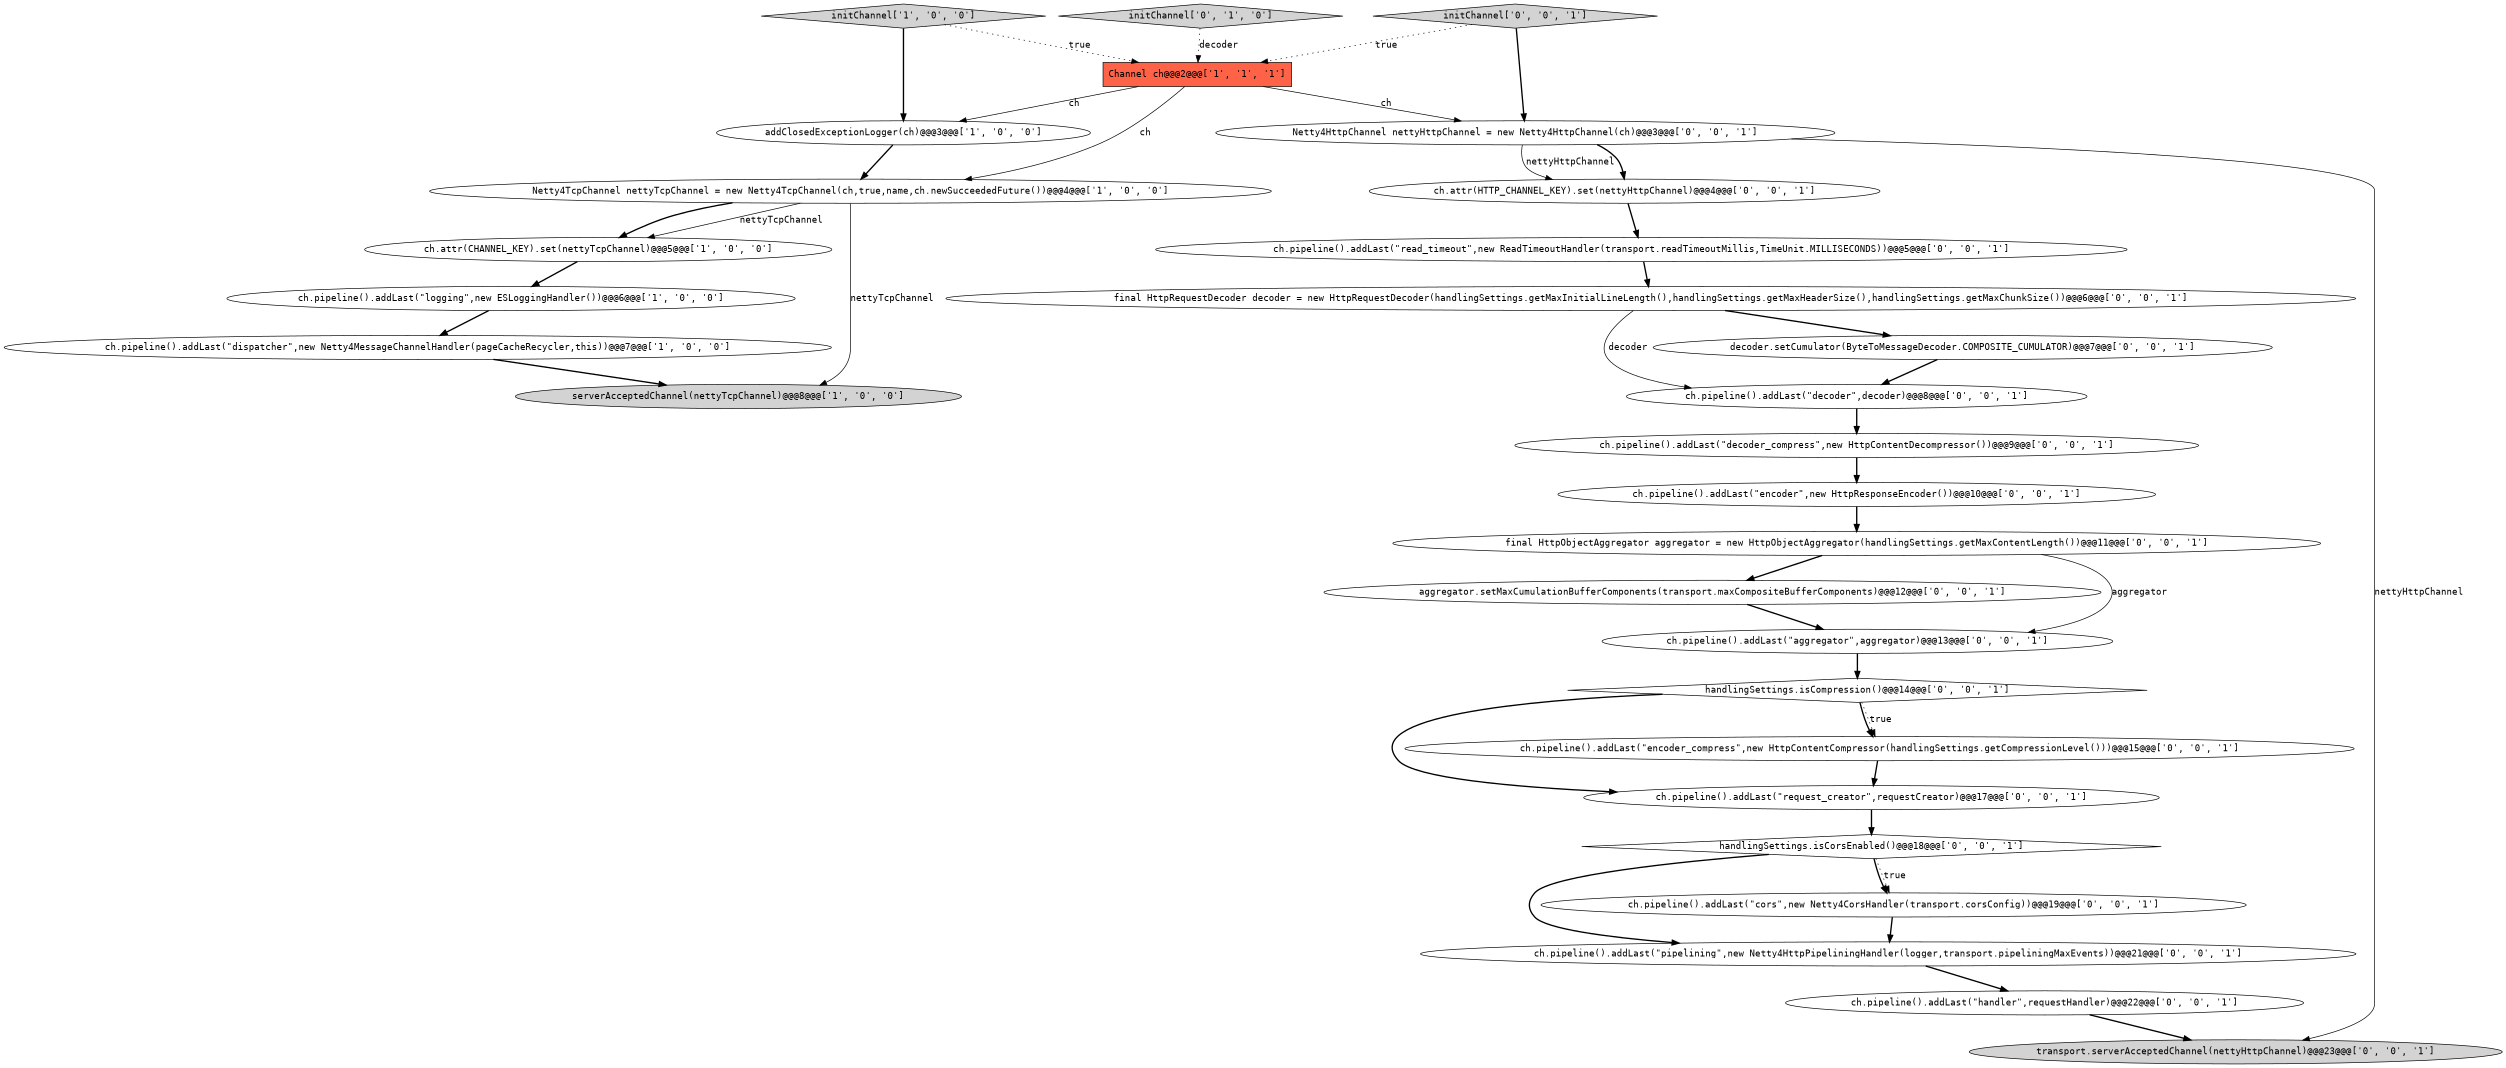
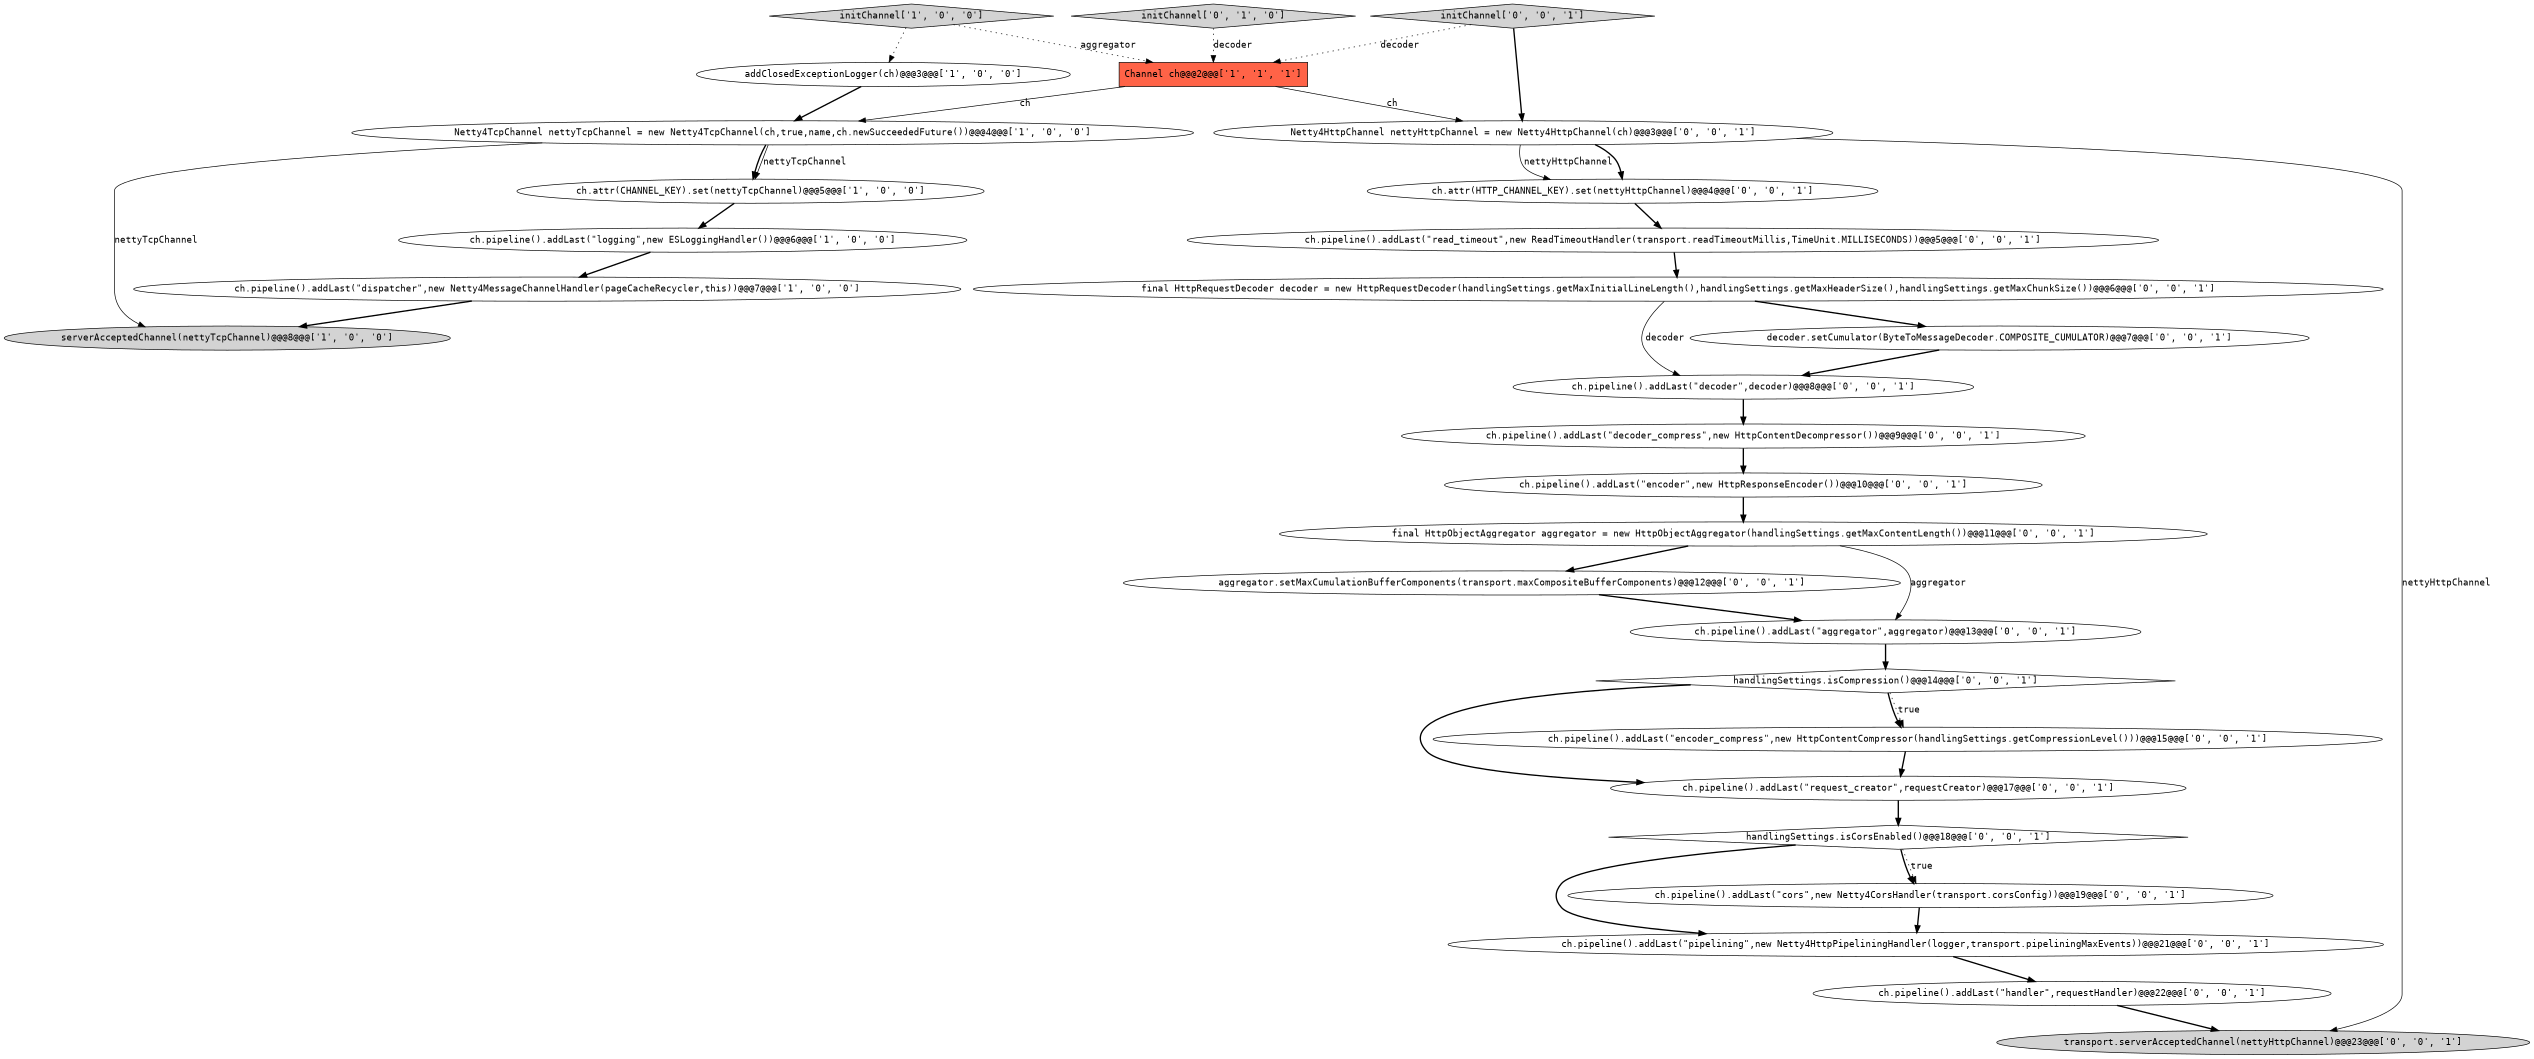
edge "initChannel['1', '0', '0']" -> "Channel ch@@@2@@@['1', '1', '1']": label "true" -> "aggregator"
edge "initChannel['0', '0', '1']" -> "Channel ch@@@2@@@['1', '1', '1']": label "true" -> "decoder"
edge "initChannel['1', '0', '0']" -> "addClosedExceptionLogger(ch)@@@3@@@['1', '0', '0']": style bold -> dotted
edge "Channel ch@@@2@@@['1', '1', '1']" -> "addClosedExceptionLogger(ch)@@@3@@@['1', '0', '0']": removed, label "ch"
